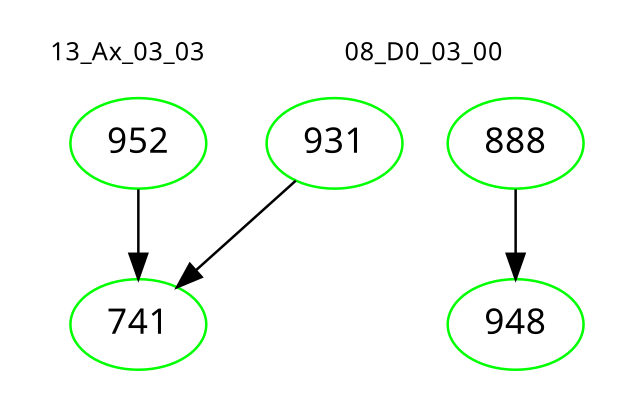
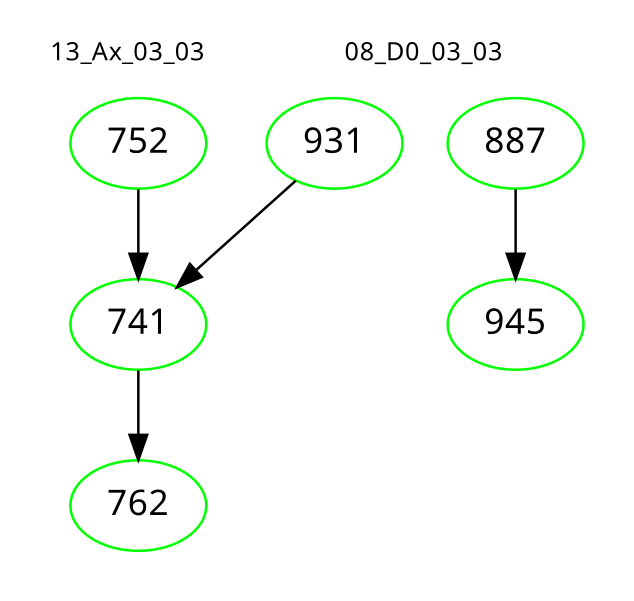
cluster "08_D0_03_00": label "08_D0_03_00" -> "08_D0_03_03"
node "952": label "952" -> "752"
node "888": label "888" -> "887"
node "948": label "948" -> "945"
node "762": added
